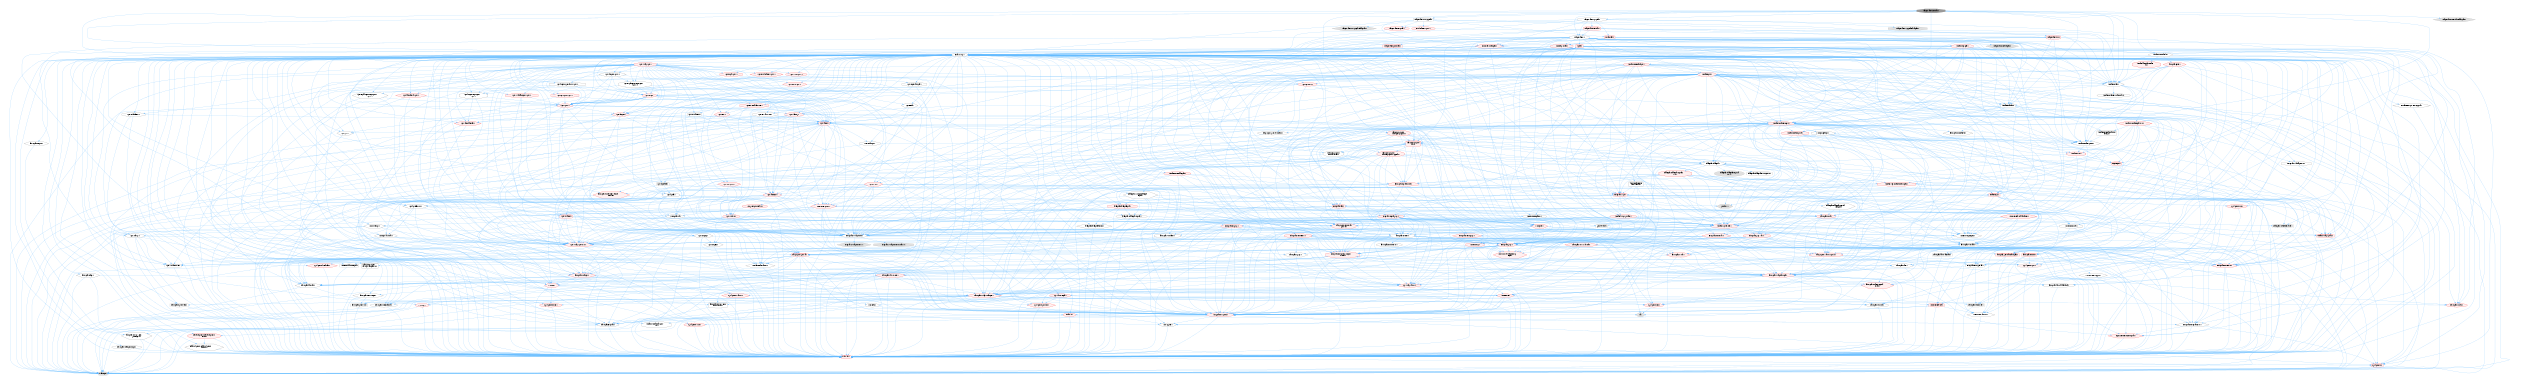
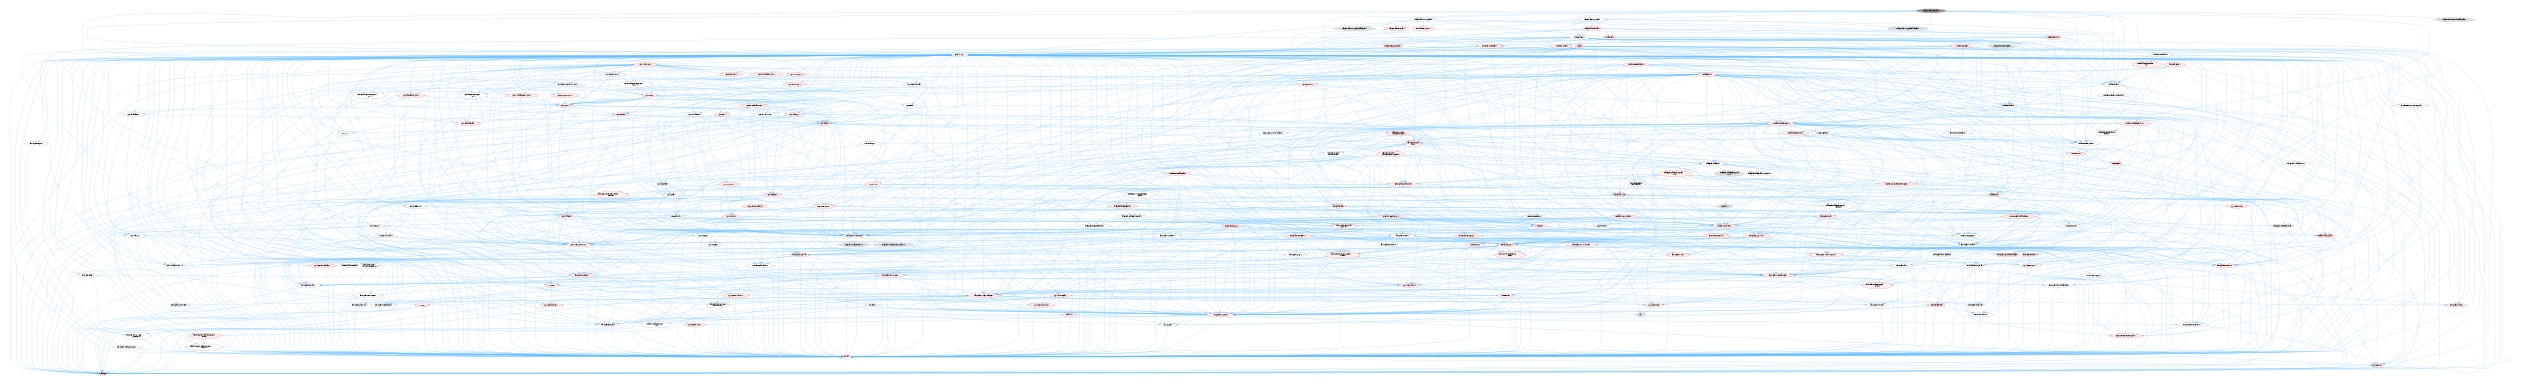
edge "InteractiveGizmo.h" -> "Stats/Stats.h": now "InteractiveGizmo.h" -> "UObject/ObjectMacros.h"
